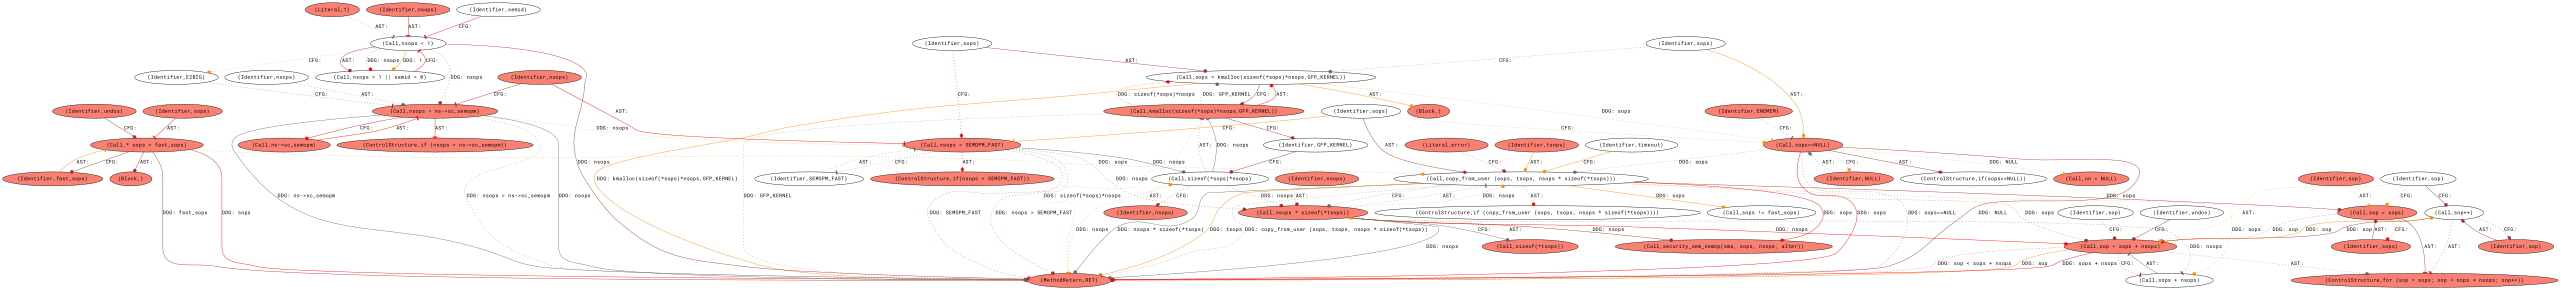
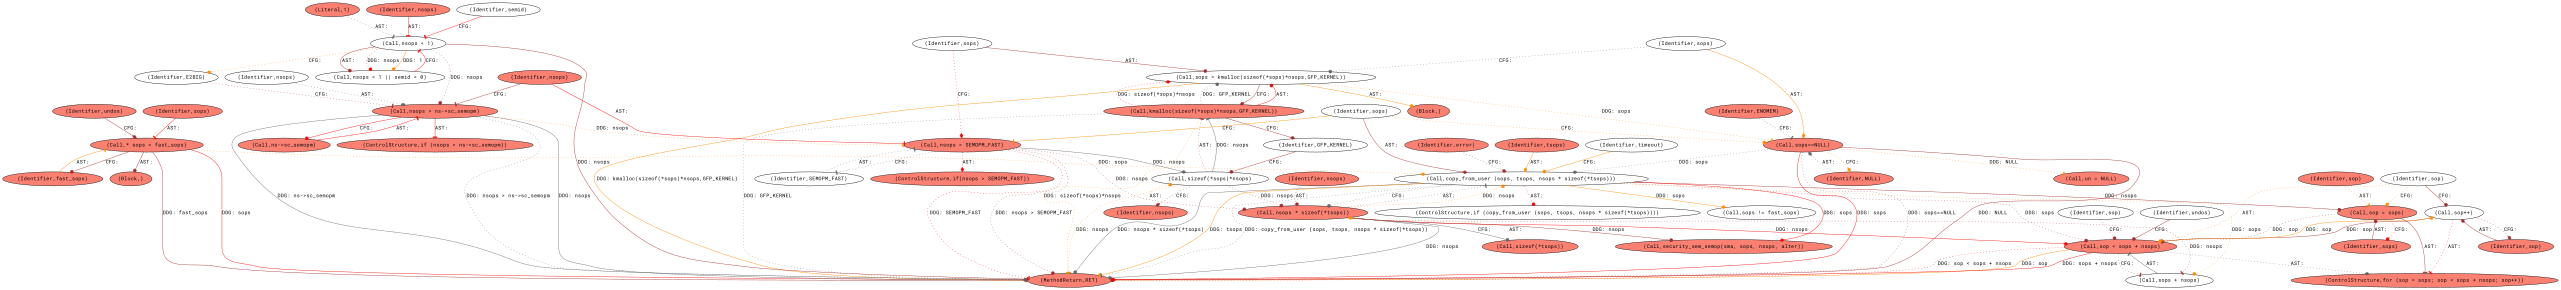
node "(Literal,error)": label "(Literal,error)" -> "(Identifier,error)"
node "(ControlStructure,if(sops==NULL))": removed
edge "(Call,copy_from_user (sops, tsops, nsops * sizeof(*tsops)))" -> "(Call,sop = sops)": label "DDG: sops" -> "DDG: nsops"
